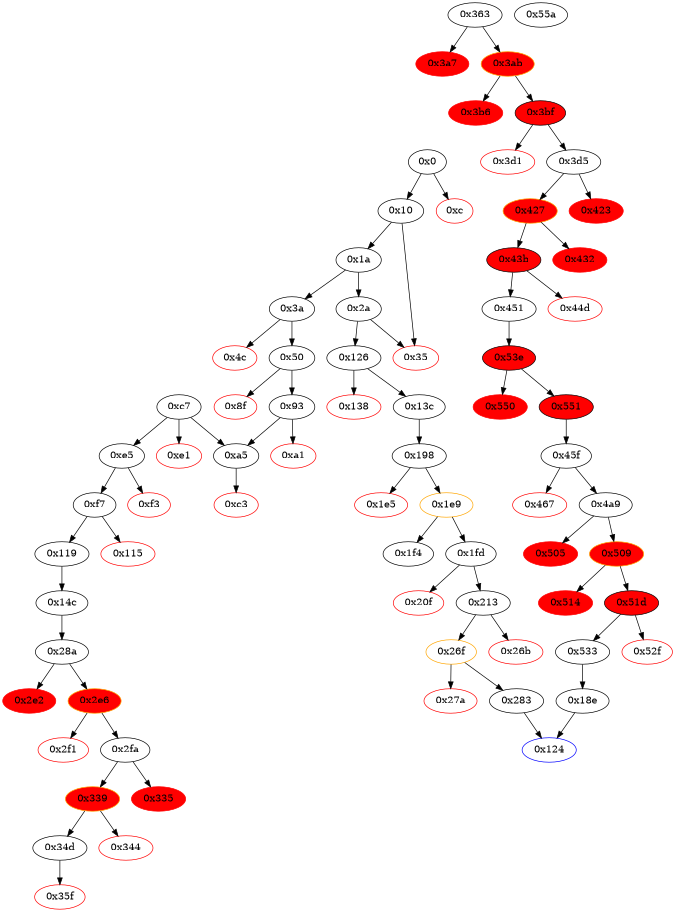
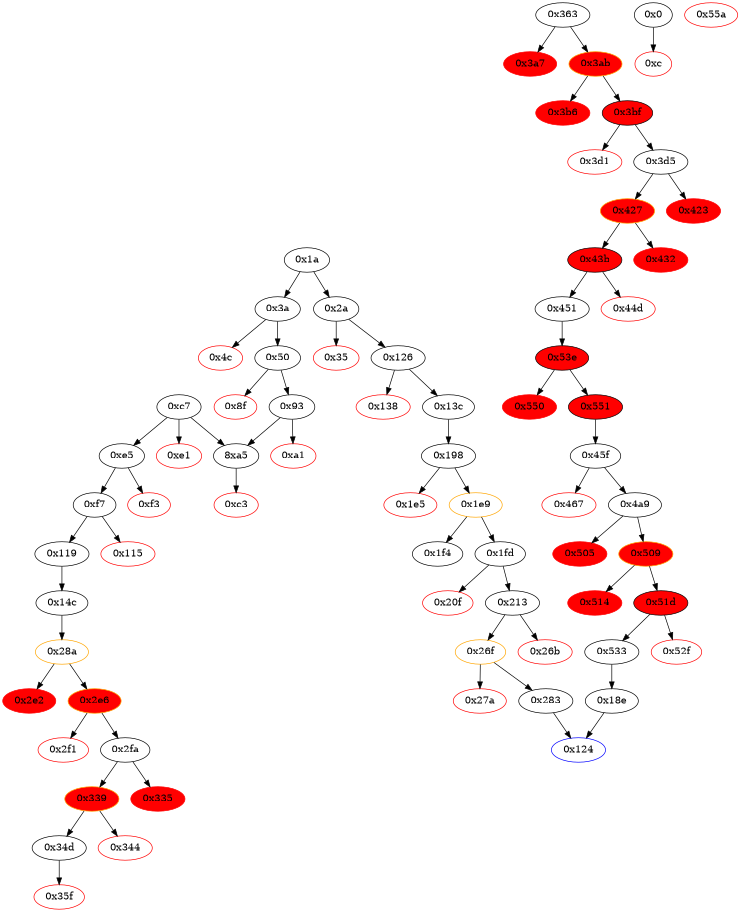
node "0x55a": color black -> red
node "0x10": removed
node "0xa5": label "0xa5" -> "8xa5"
node "0x28a": color black -> orange
